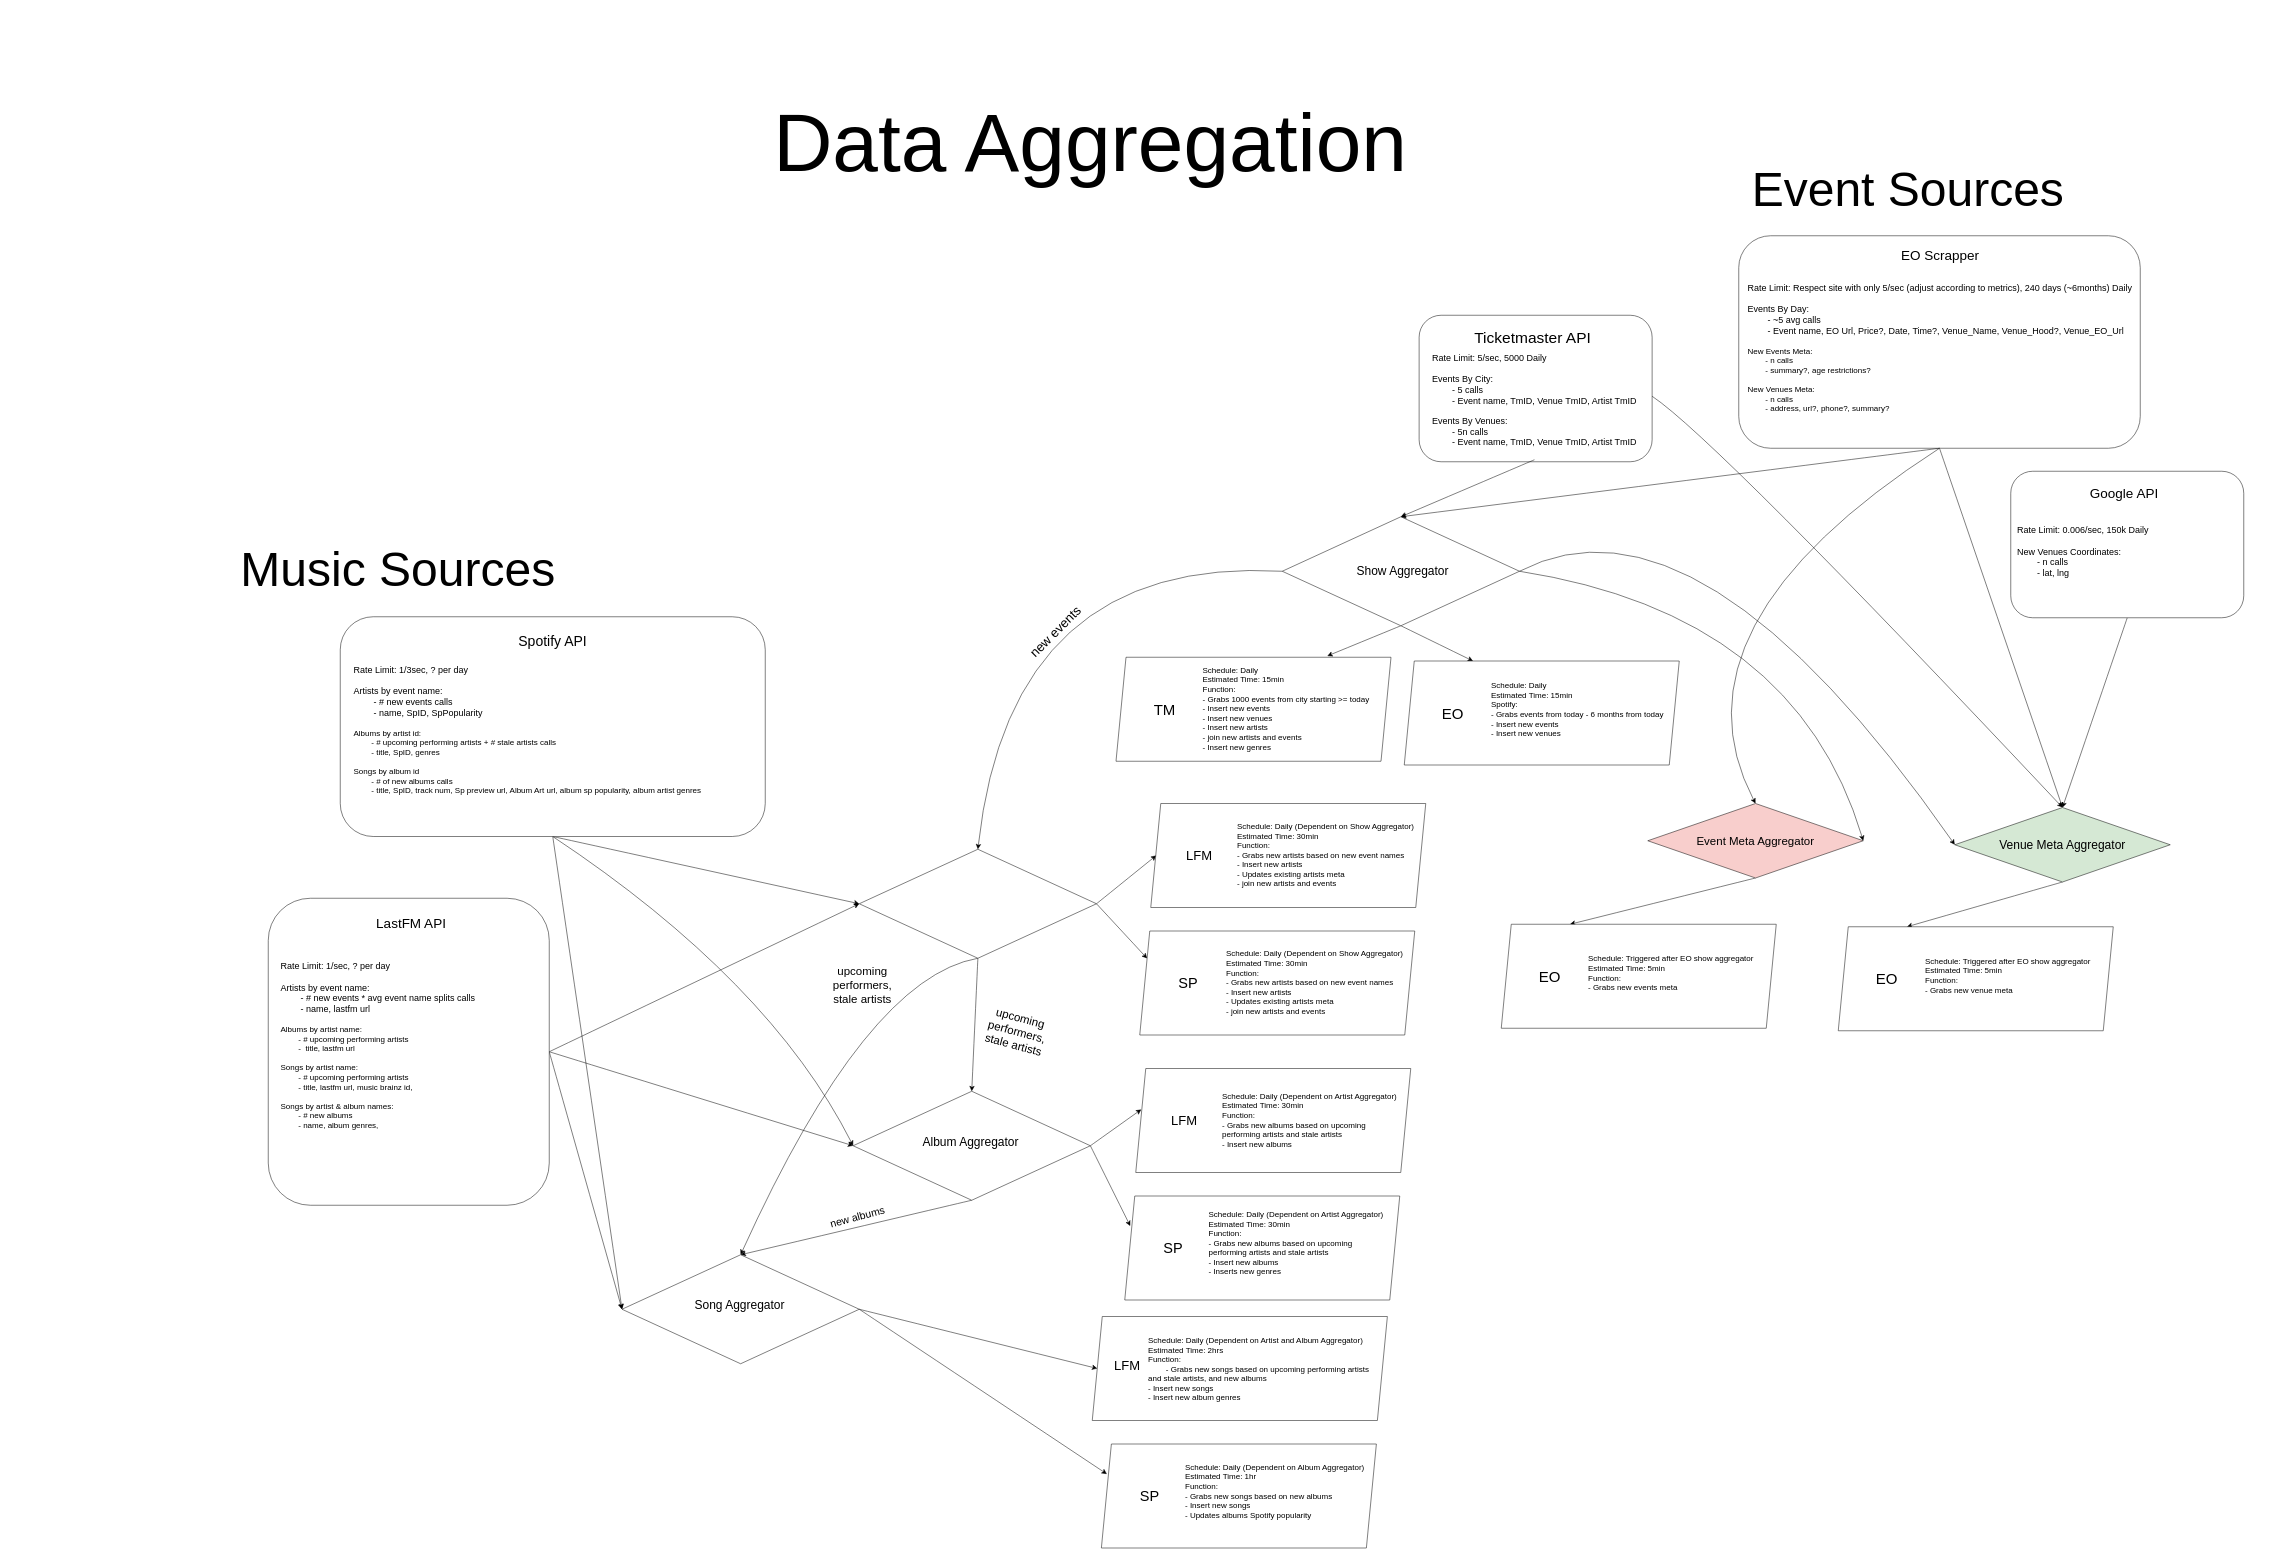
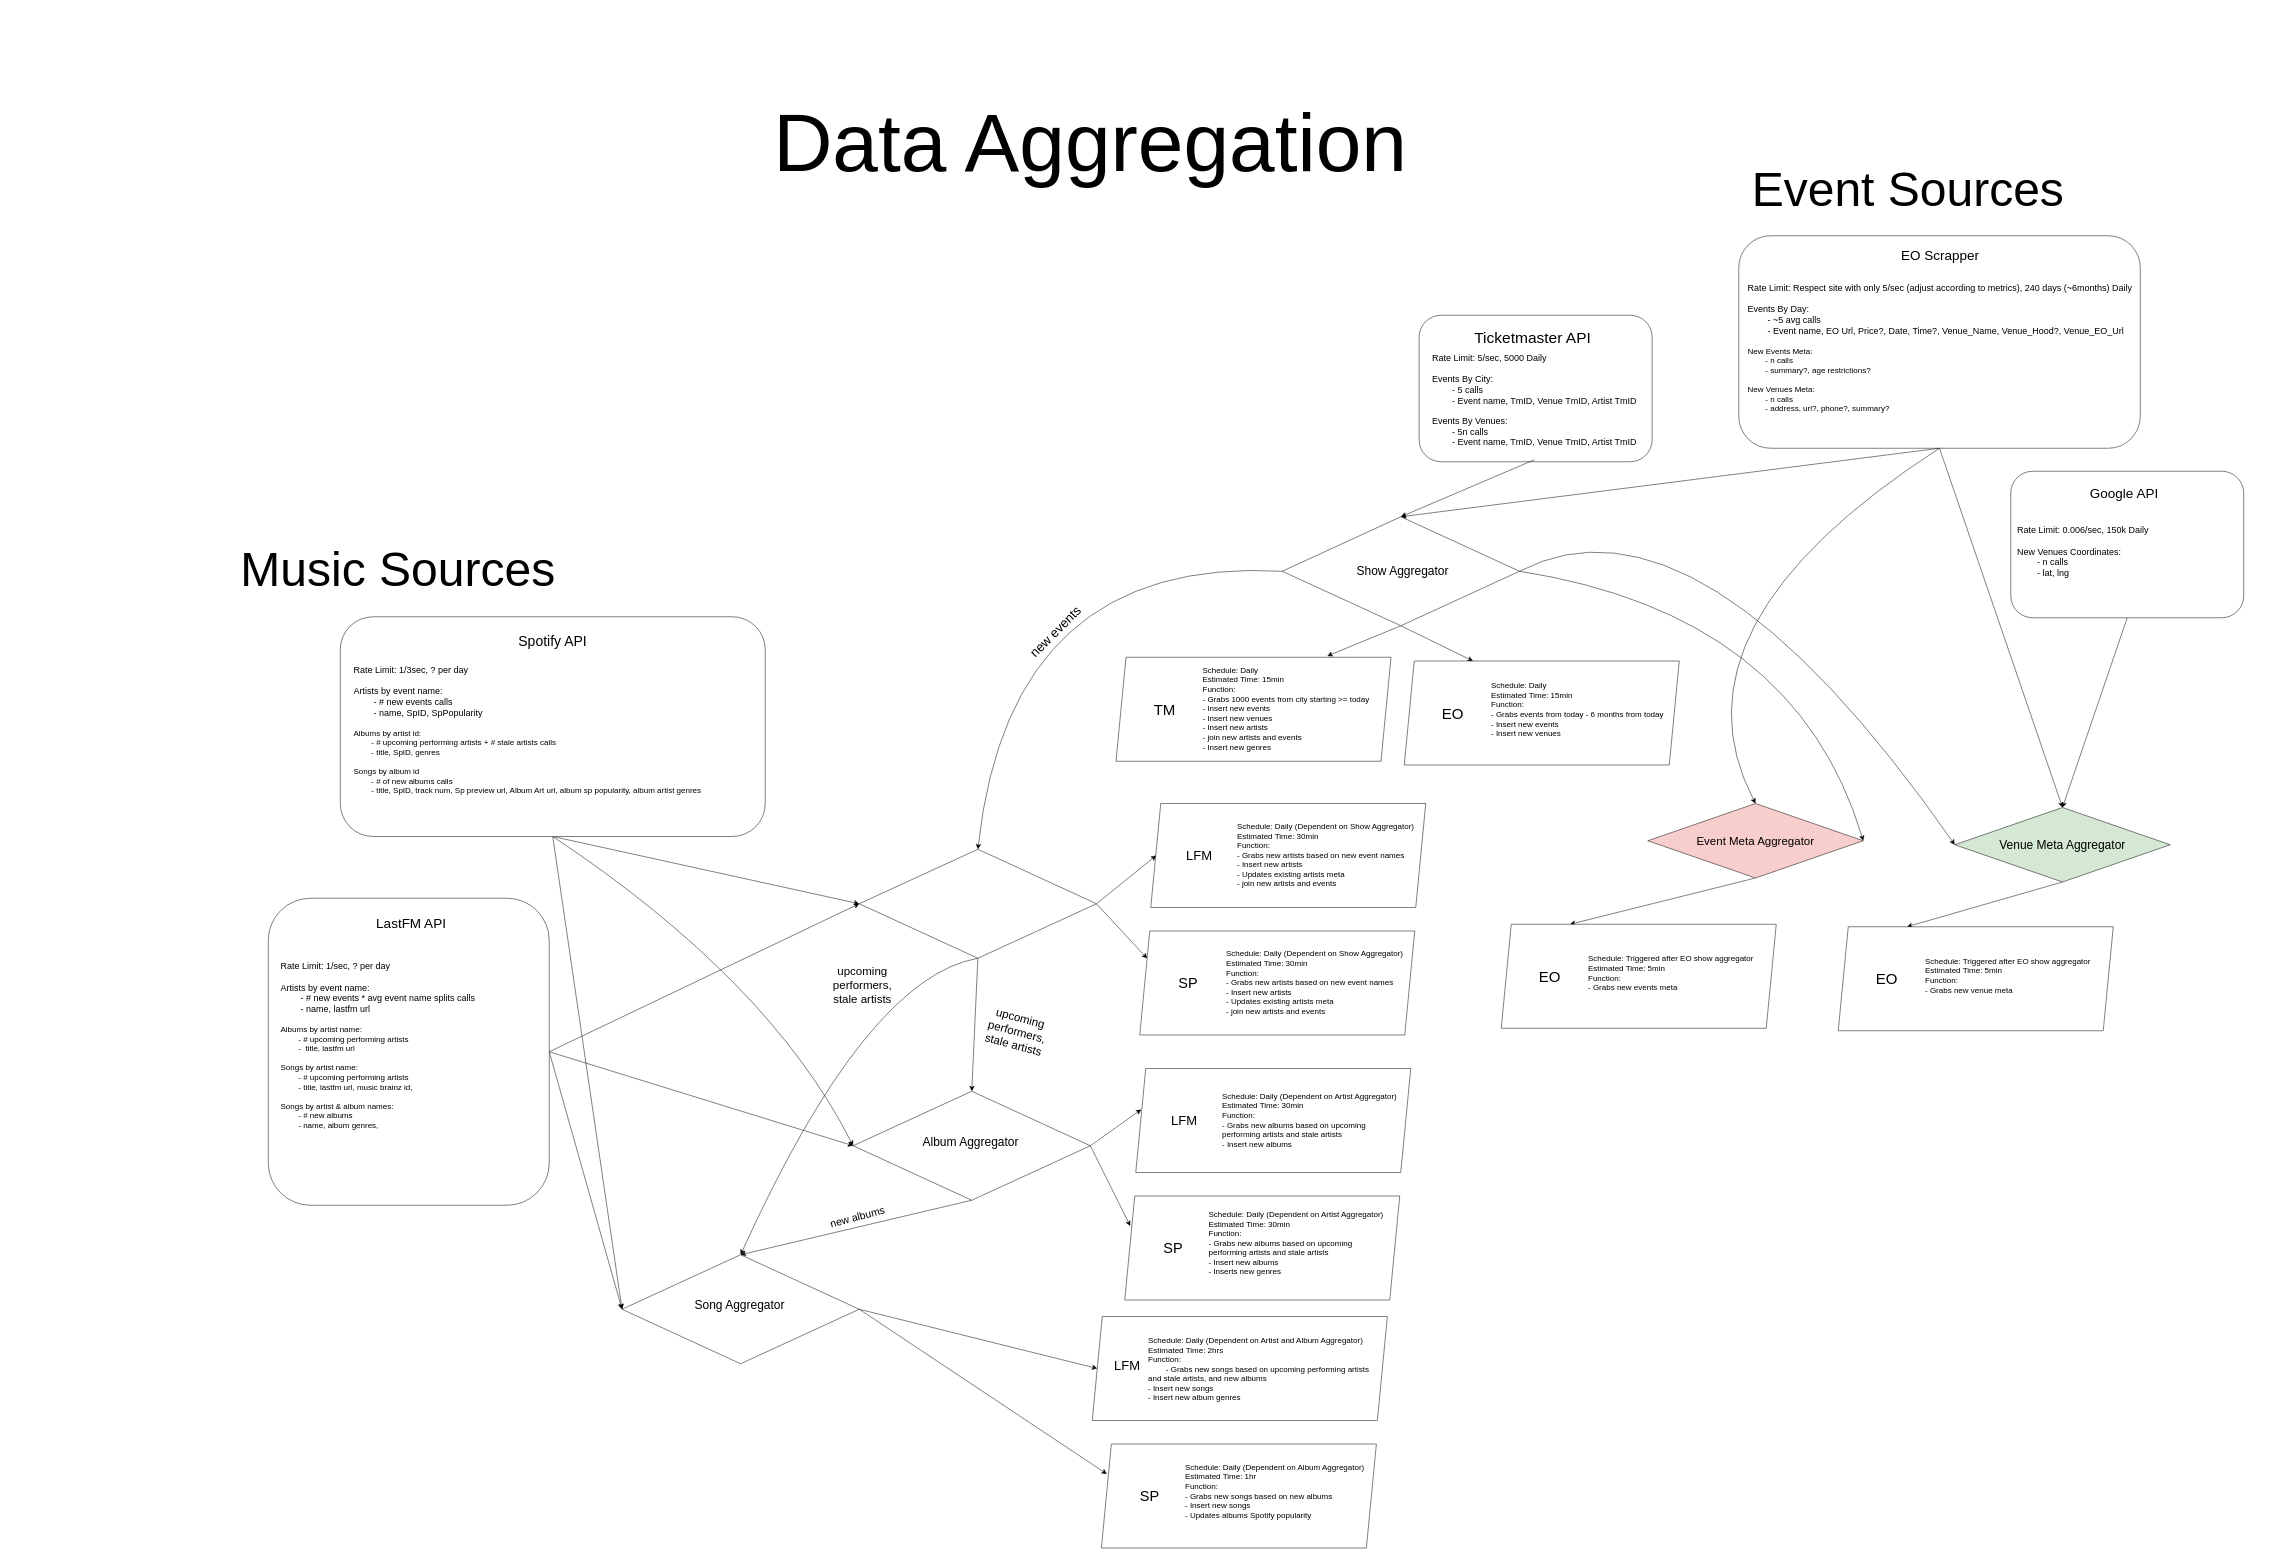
edge "Rate Limit: 5/sec, 5000 Daily Events By City: - 5 calls - Event name, TmID, Venue TmID, Artist TmID Events By Venues: - 5n calls - Event name, TmID, Venue TmID, Artist TmID" -> "Venue Meta Aggregator": removed
node "Schedule: Daily Estimated Time: 15min Spotify: - Grabs events from today - 6 months from today - Insert new events - Insert new venues": label "Schedule: Daily Estimated Time: 15min Spotify: - Grabs events from today - 6 months from today - Insert new events - Insert new venues" -> "Schedule: Daily Estimated Time: 15min Function: - Grabs events from today - 6 months from today - Insert new events - Insert new venues"
